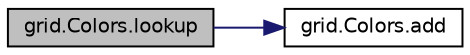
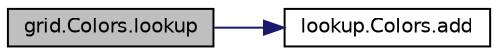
node "grid.Colors.add": label "grid.Colors.add" -> "lookup.Colors.add"
